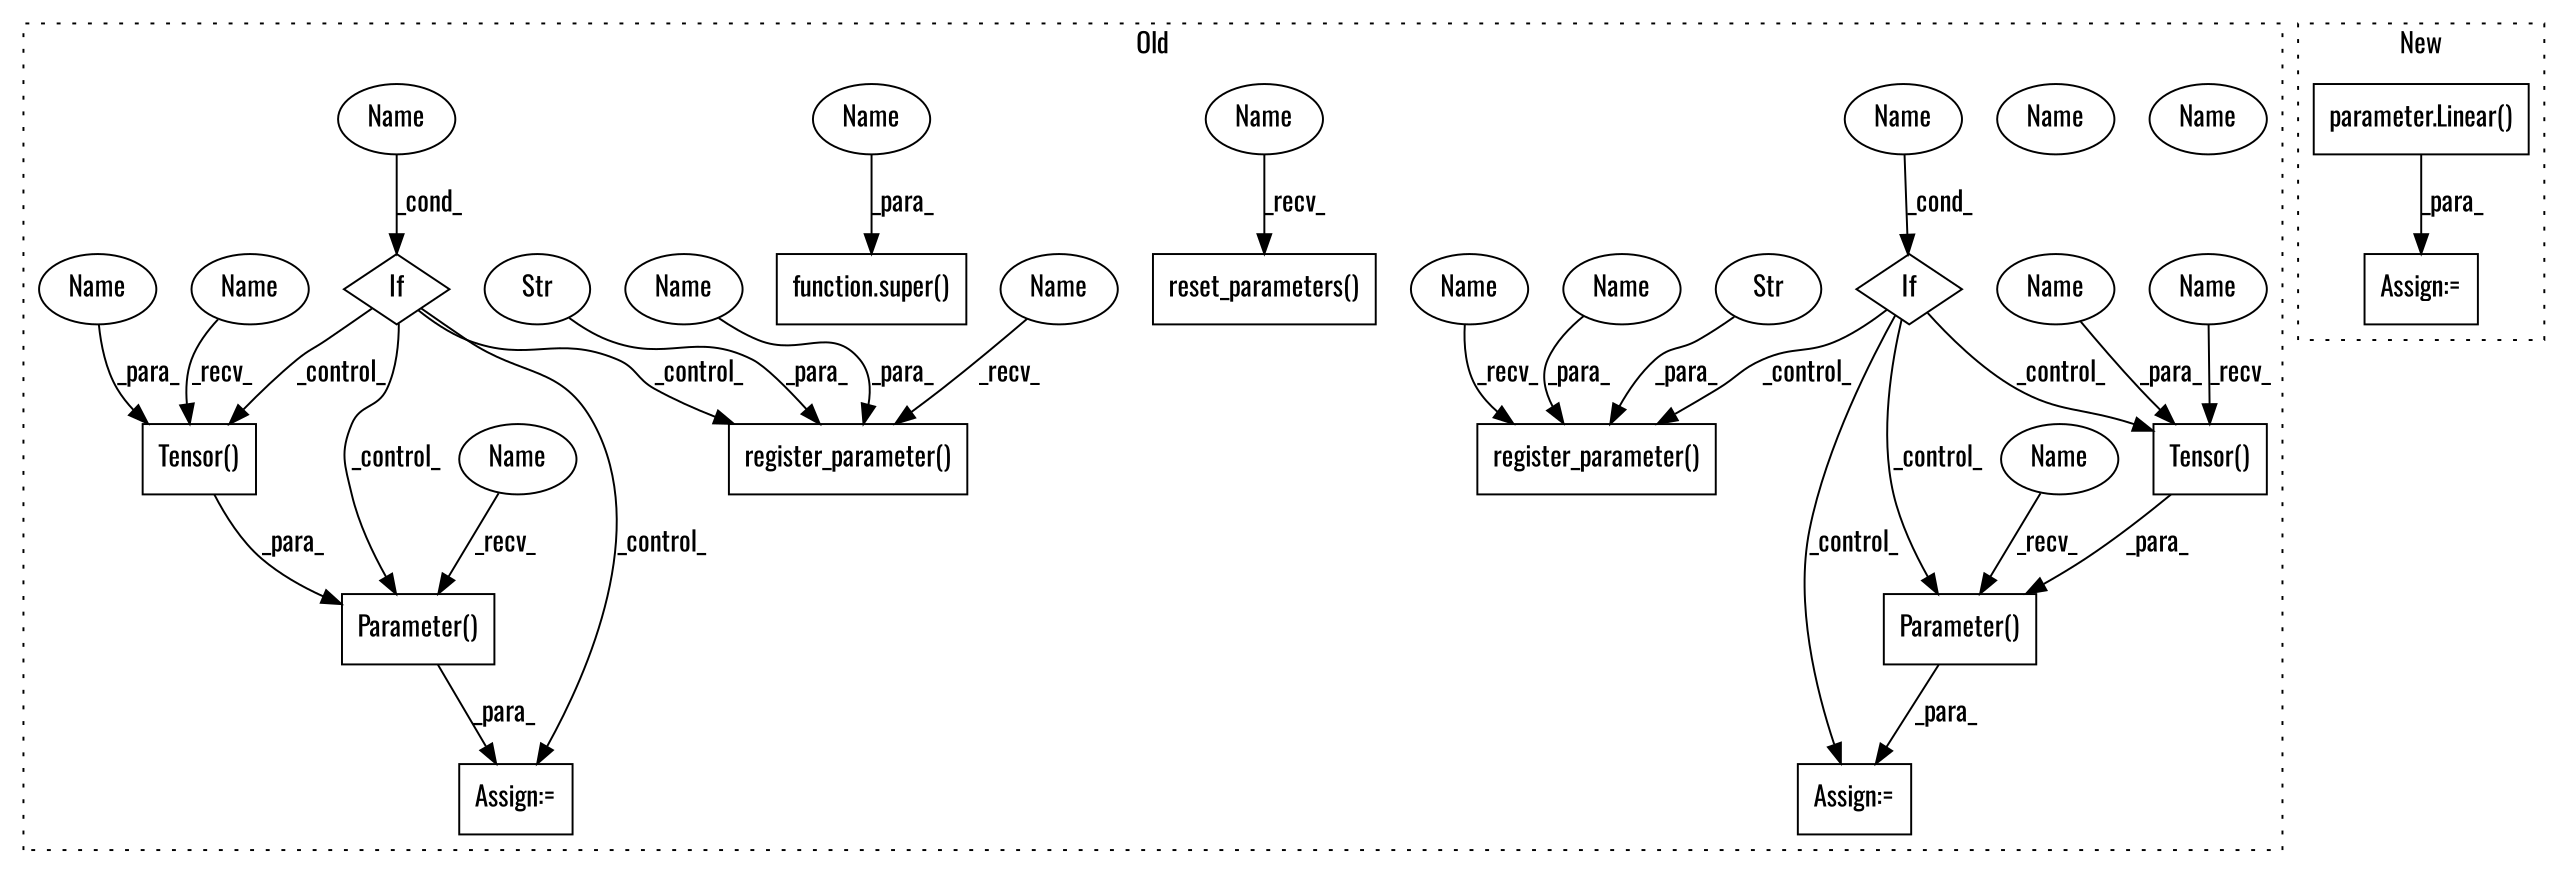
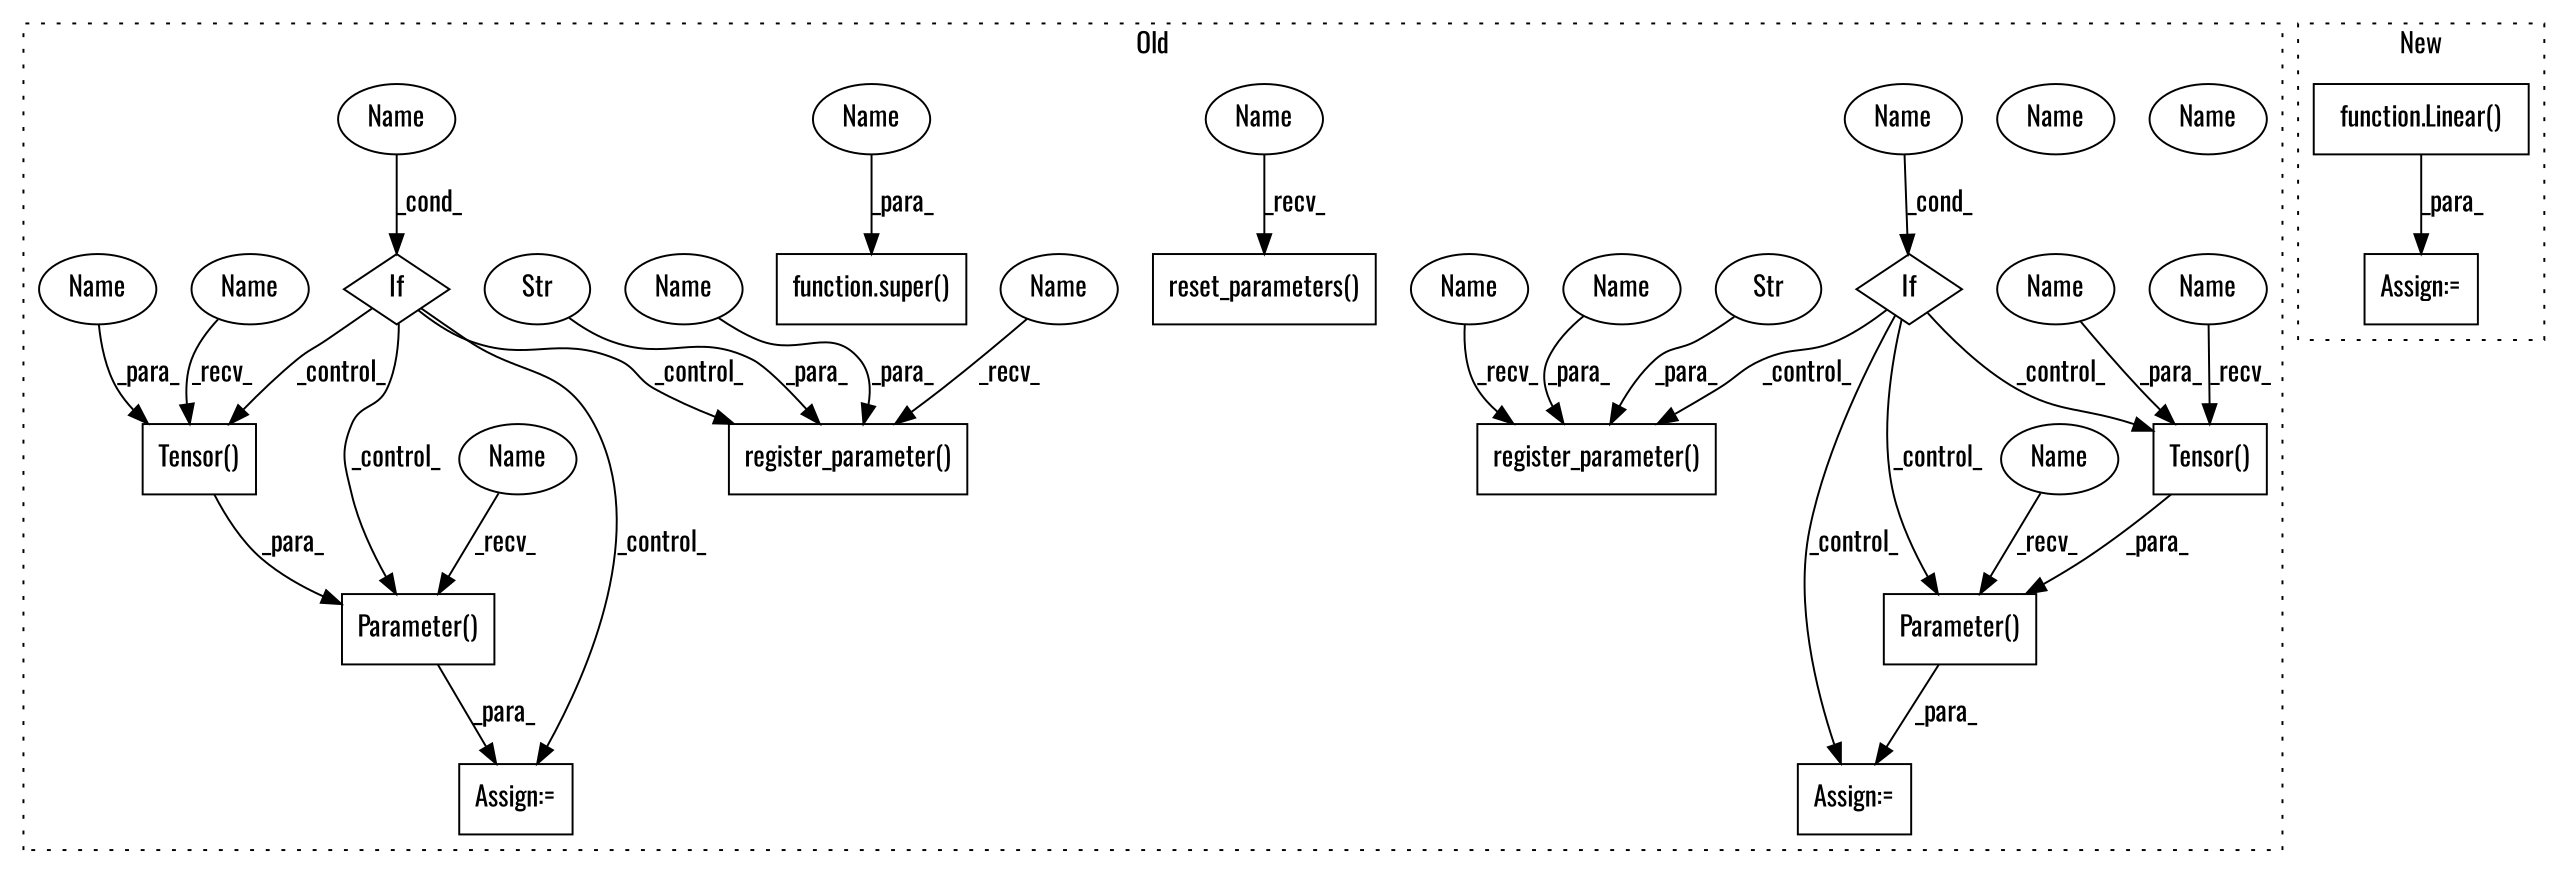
node "parameter.Linear()": label "parameter.Linear()" -> "function.Linear()"
